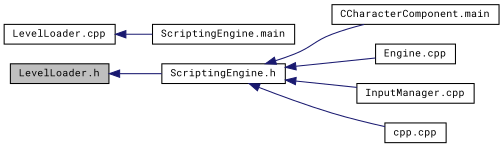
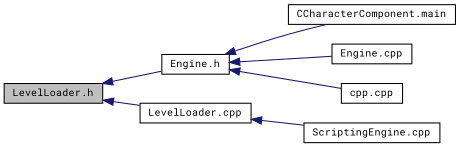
node "ScriptingEngine.main": label "ScriptingEngine.main" -> "ScriptingEngine.cpp"
node "ScriptingEngine.h": label "ScriptingEngine.h" -> "Engine.h"
node "InputManager.cpp": removed
edge "LevelLoader.cpp" -> "LevelLoader.h": added
